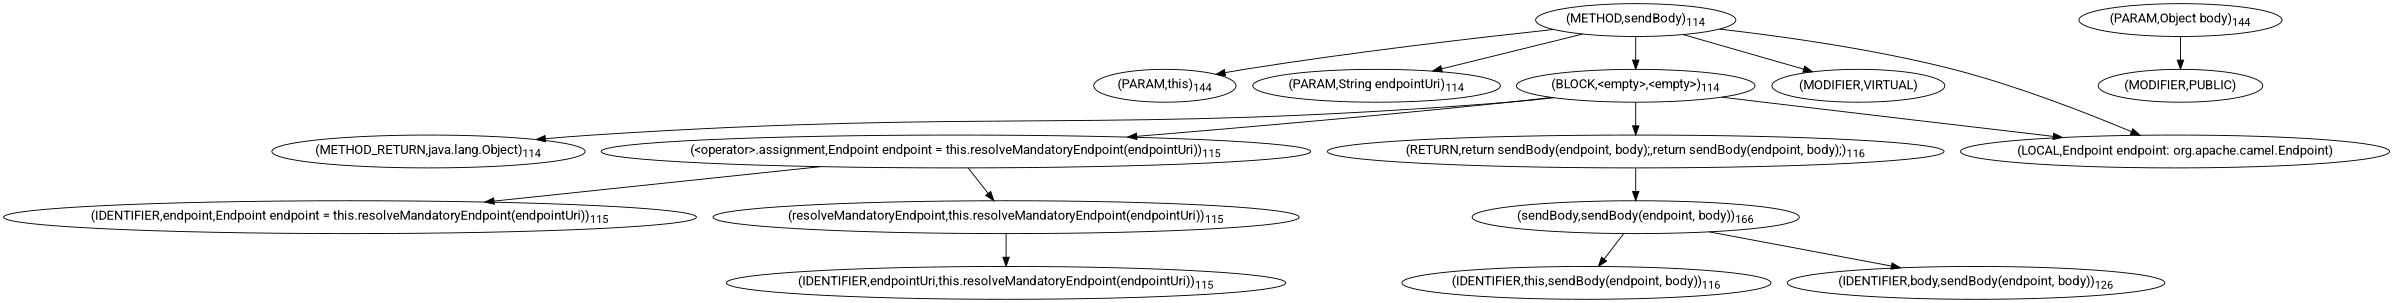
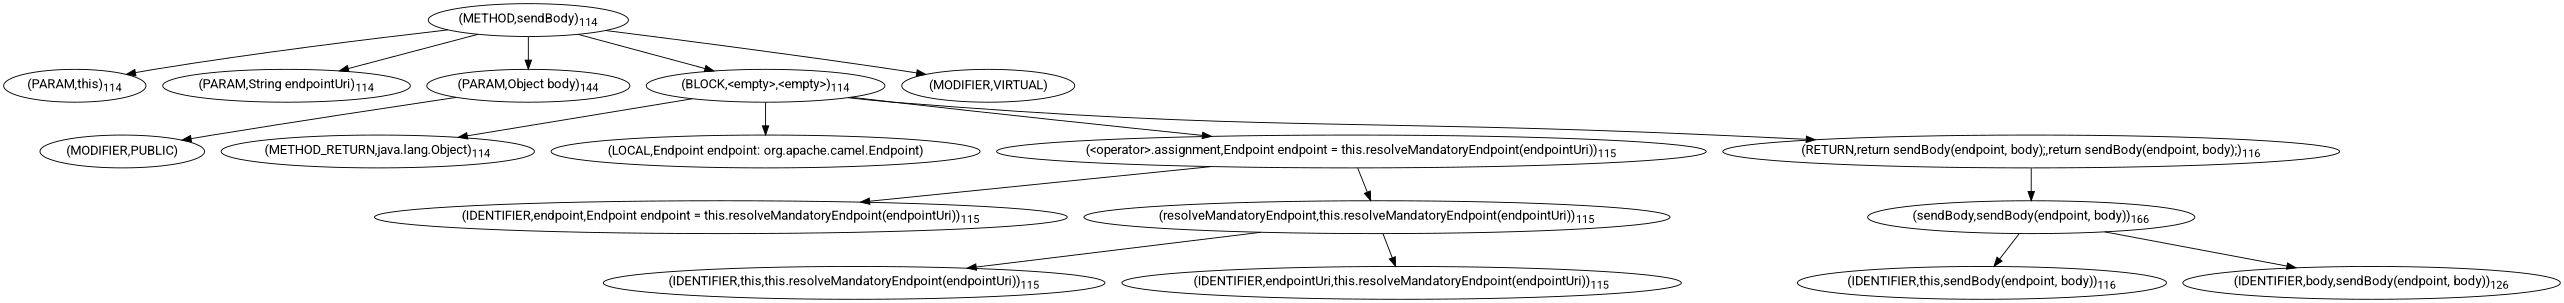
edge "(METHOD,sendBody)" -> "(LOCAL,Endpoint endpoint: org.apache.camel.Endpoint)": now "(METHOD,sendBody)" -> "(PARAM,Object body)"
node "(PARAM,this)": text "144" -> "114"
node "(IDENTIFIER,this,this.resolveMandatoryEndpoint(endpointUri))": added
